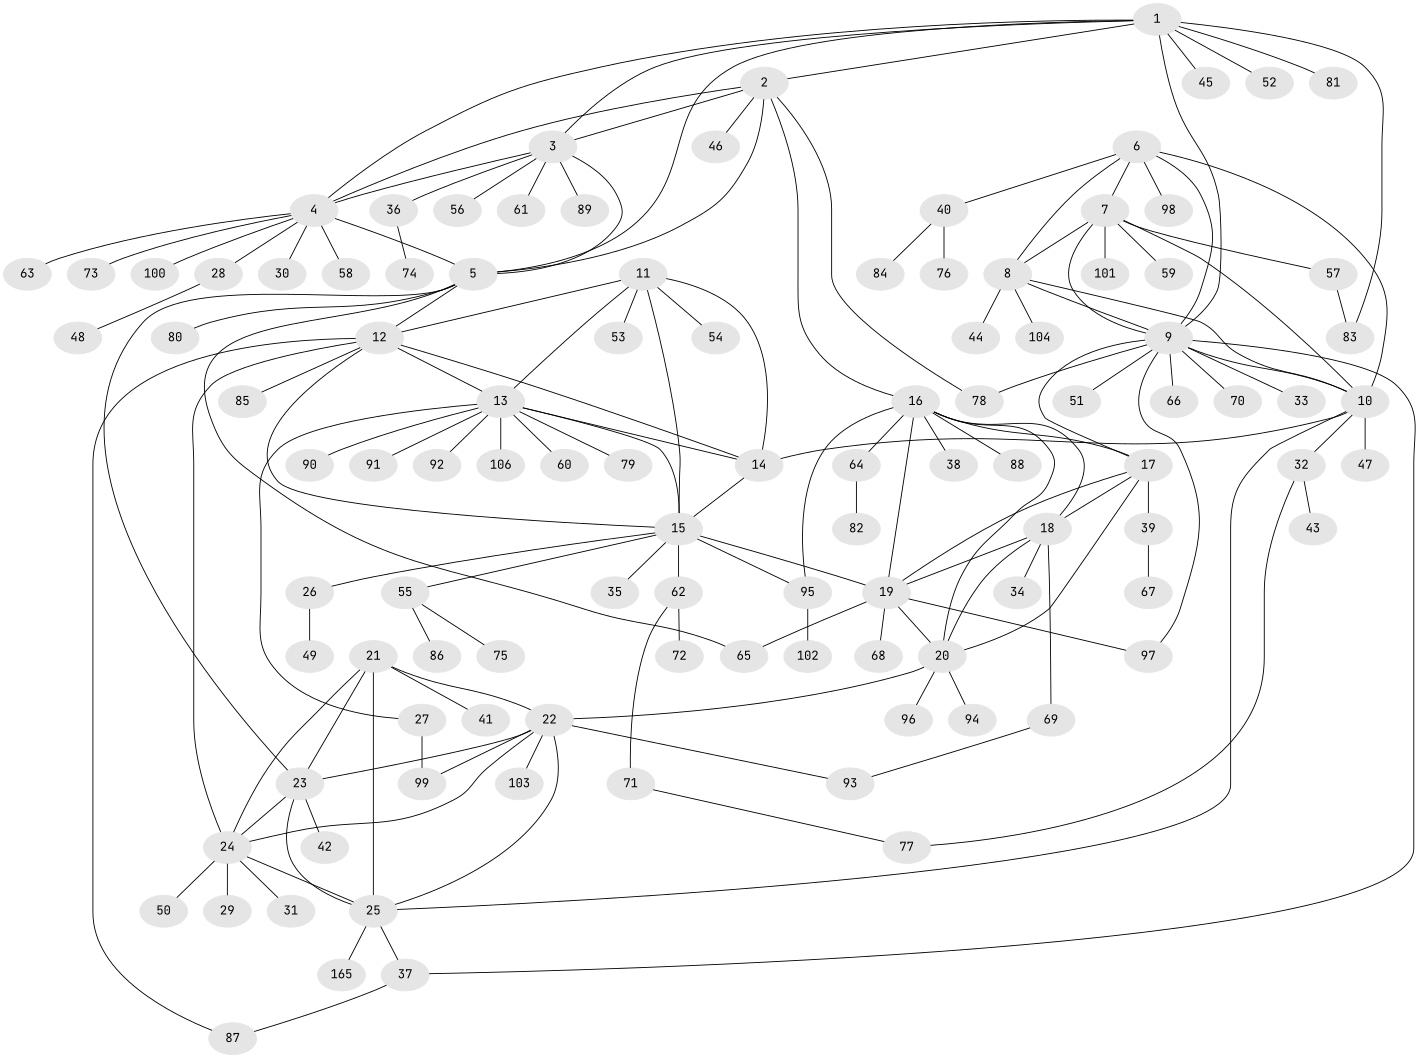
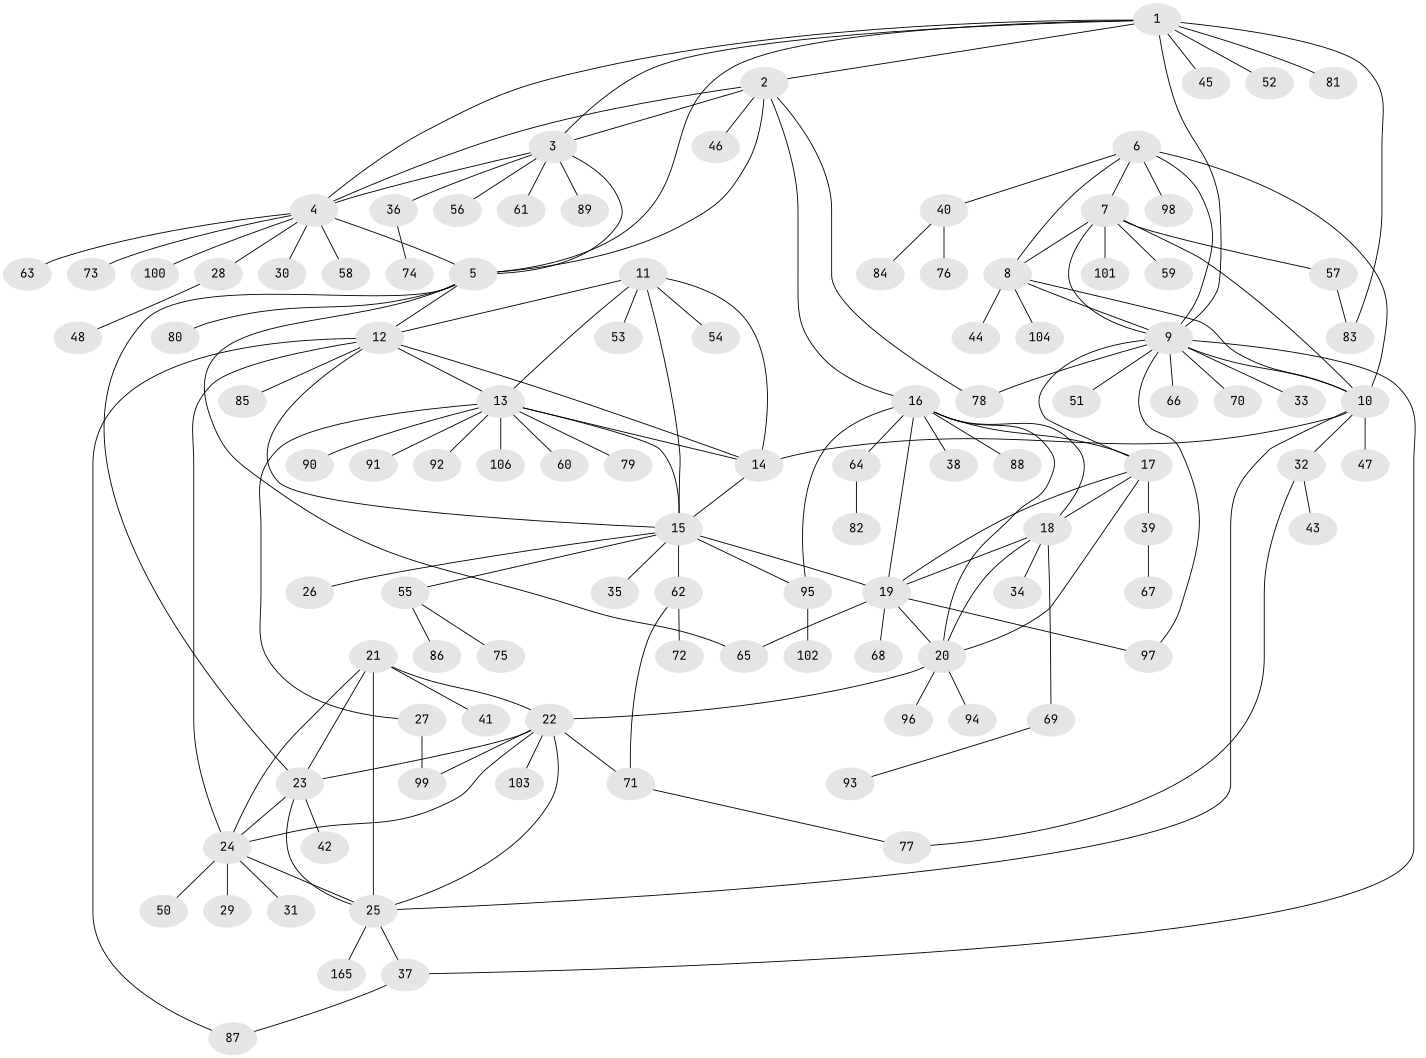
node "49": removed
edge "22" -- "93": now "22" -- "71"
